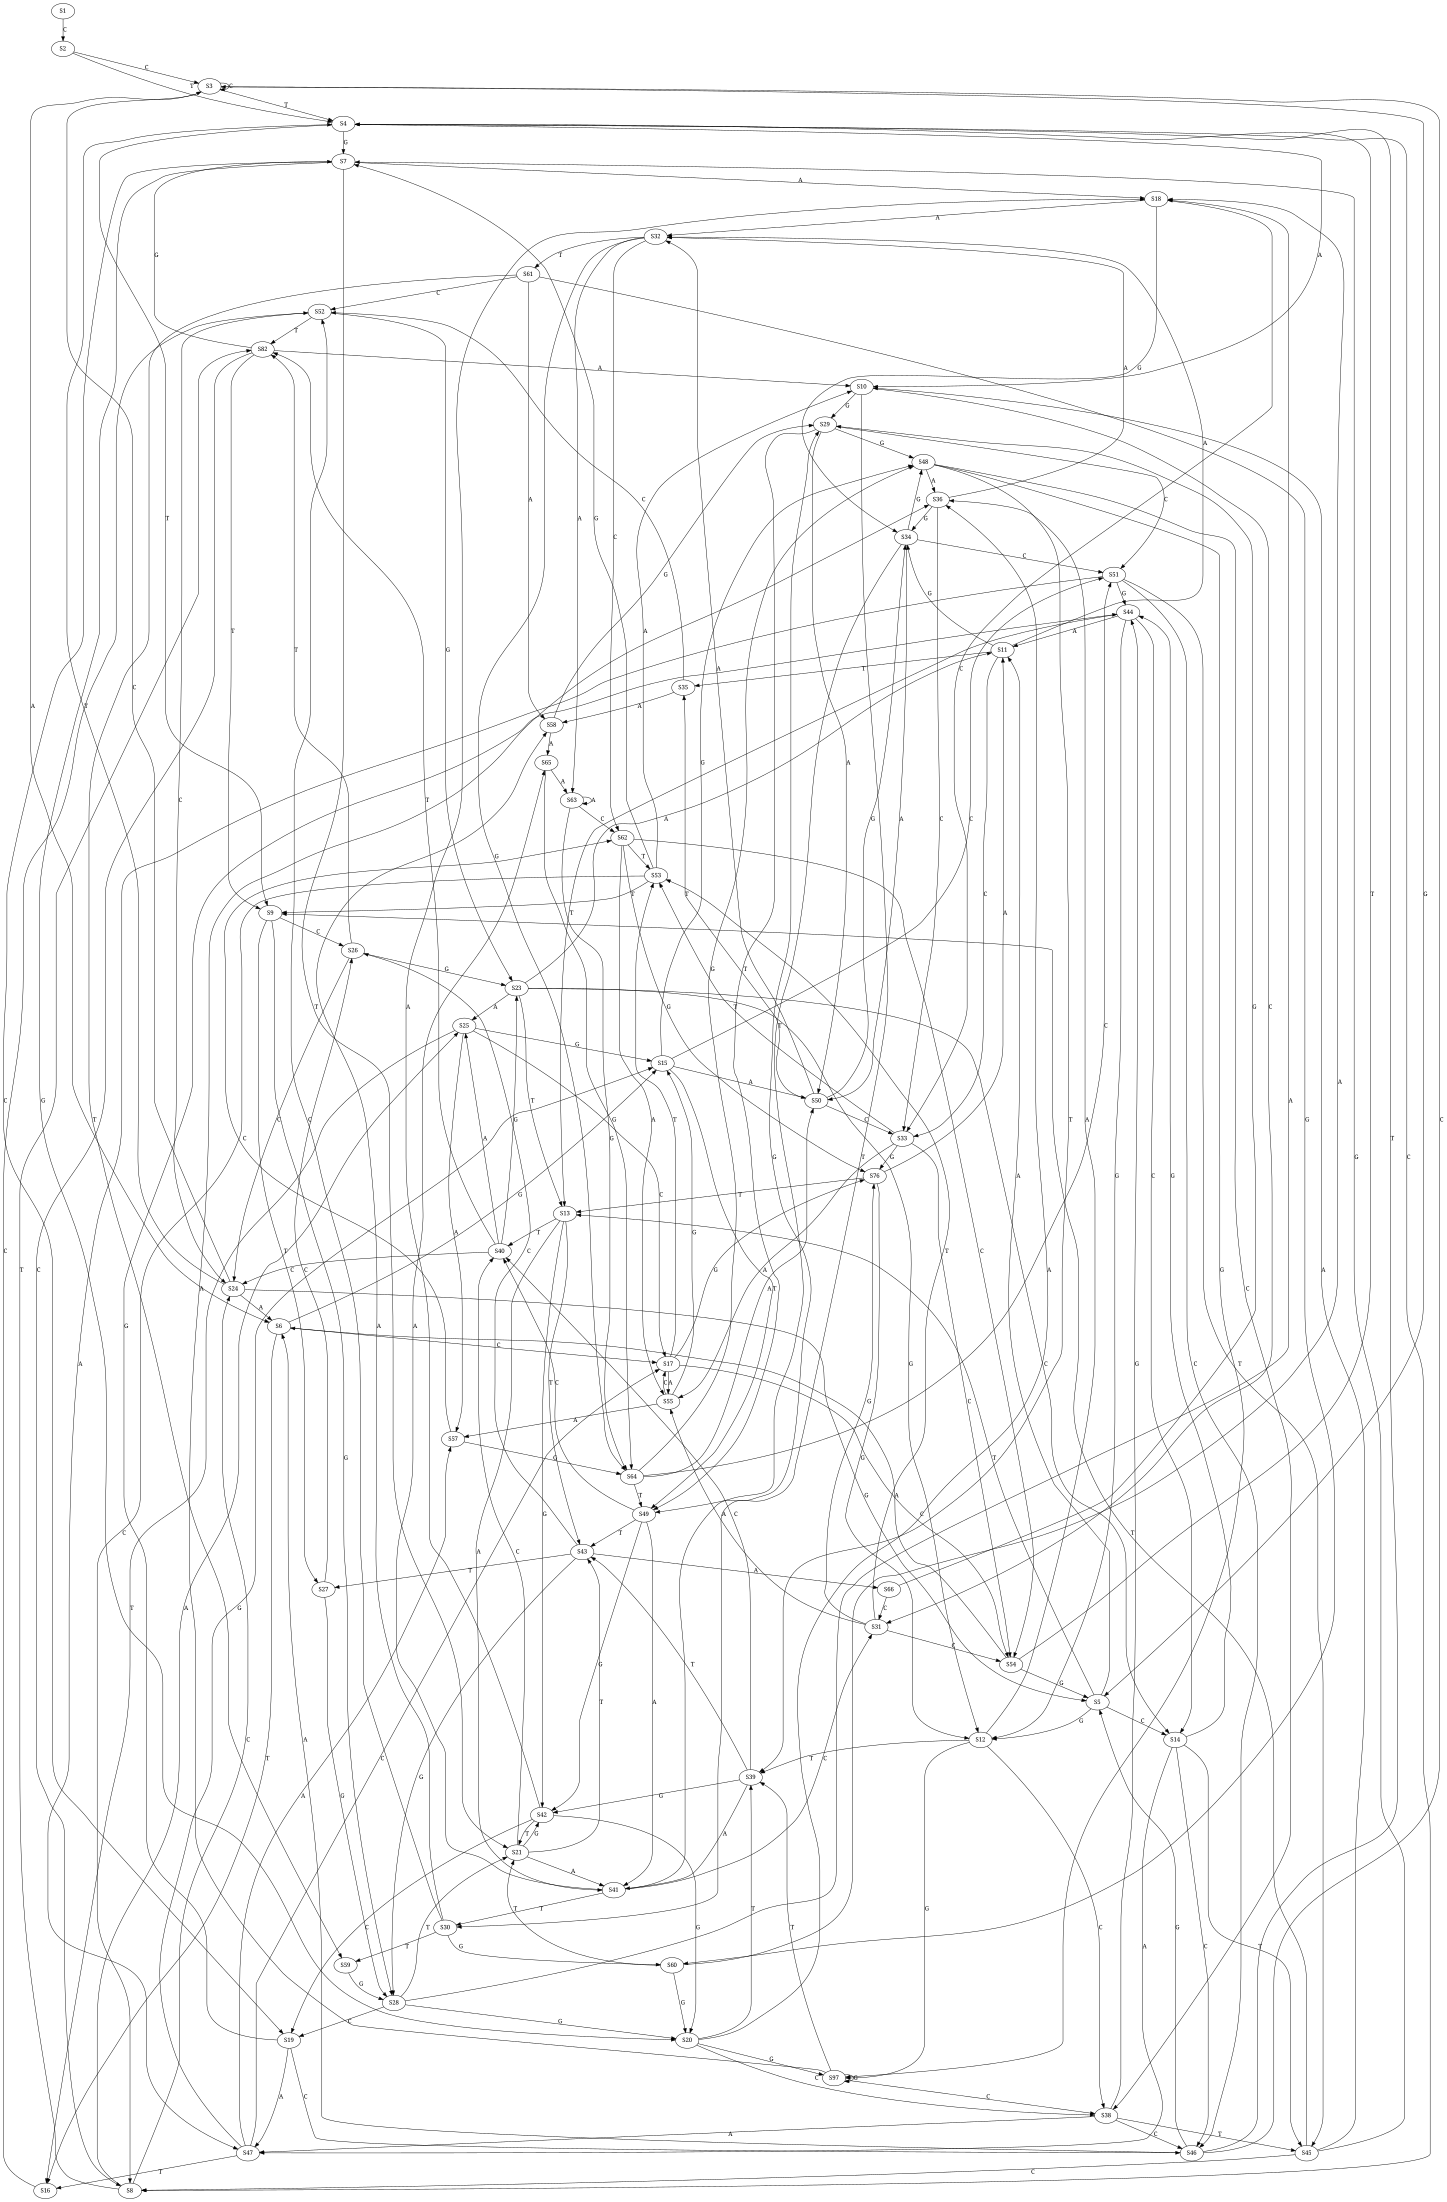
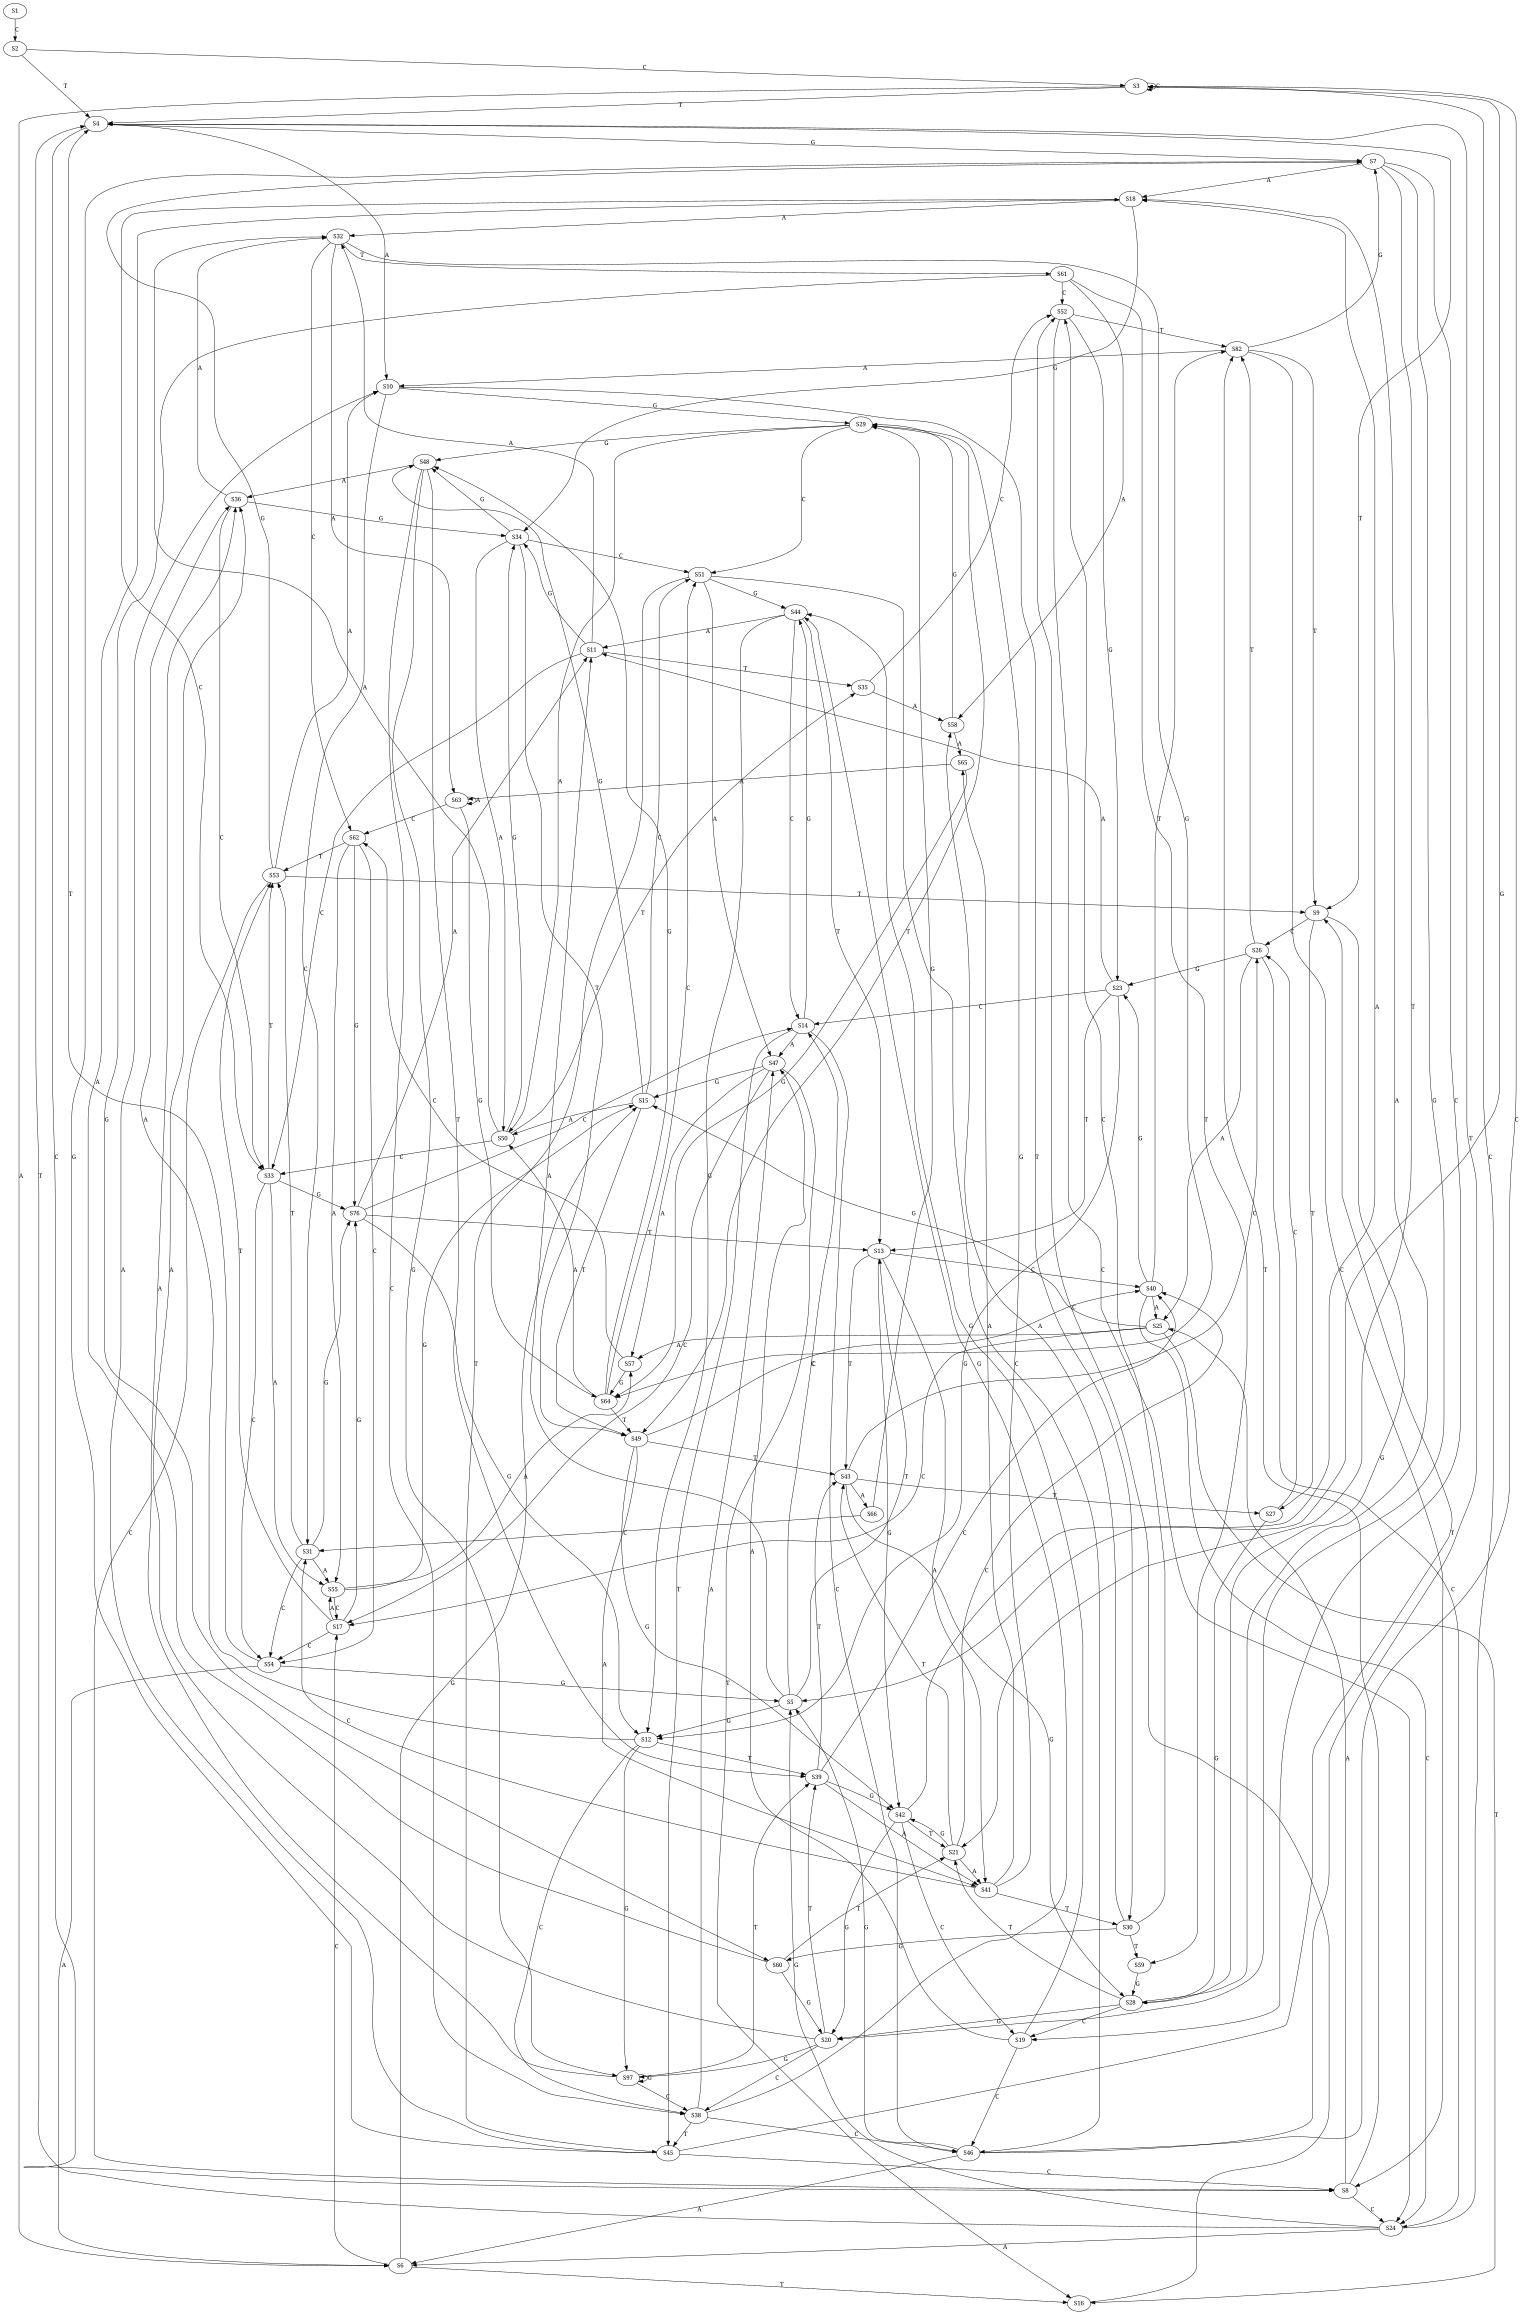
edge "S23" -> "S25": now "S26" -> "S25"
edge "S76" -> "S14": added, label "C"
edge "S13" -> "S40": label "T" -> "C"
